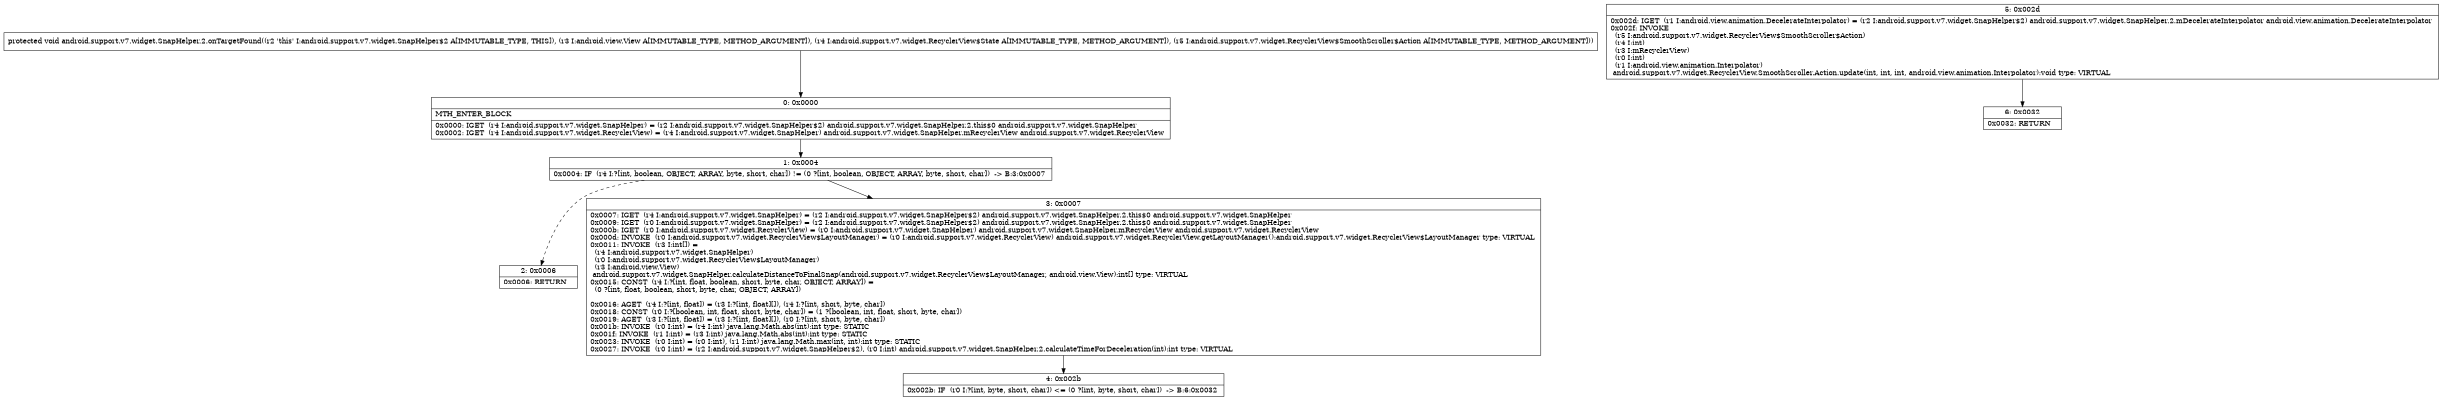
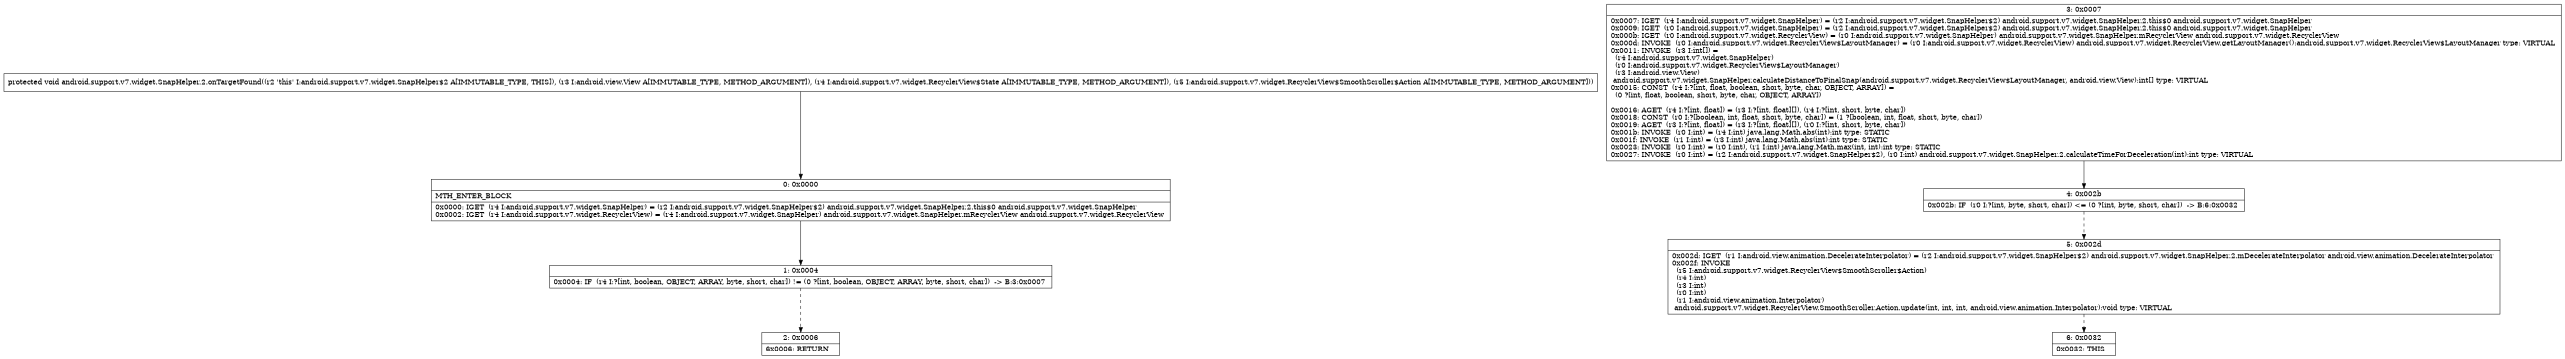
node "5: 0x002d": text "(r3 I:mRecyclerView)" -> "(r3 I:int)"
edge "5: 0x002d" -> "6: 0x0032": style solid -> dashed
node "6: 0x0032": text "0x0032: RETURN" -> "0x0032: THIS"
edge "1: 0x0004" -> "3: 0x0007": removed
edge "4: 0x002b" -> "5: 0x002d": added
node "2: 0x0006": text "0x0006: RETURN" -> "6x0006: RETURN"
